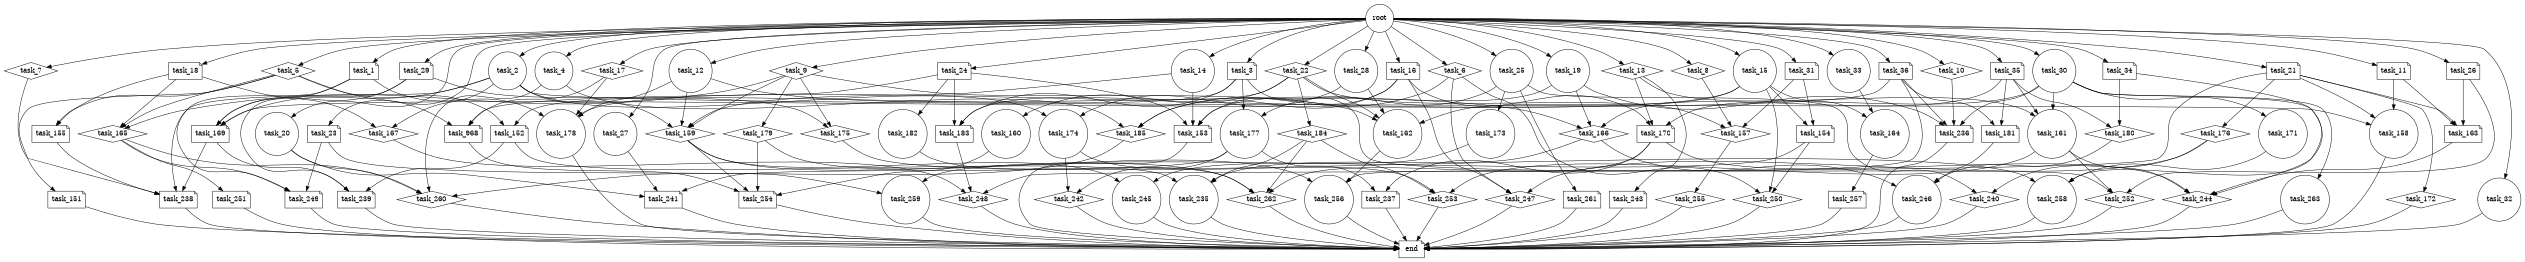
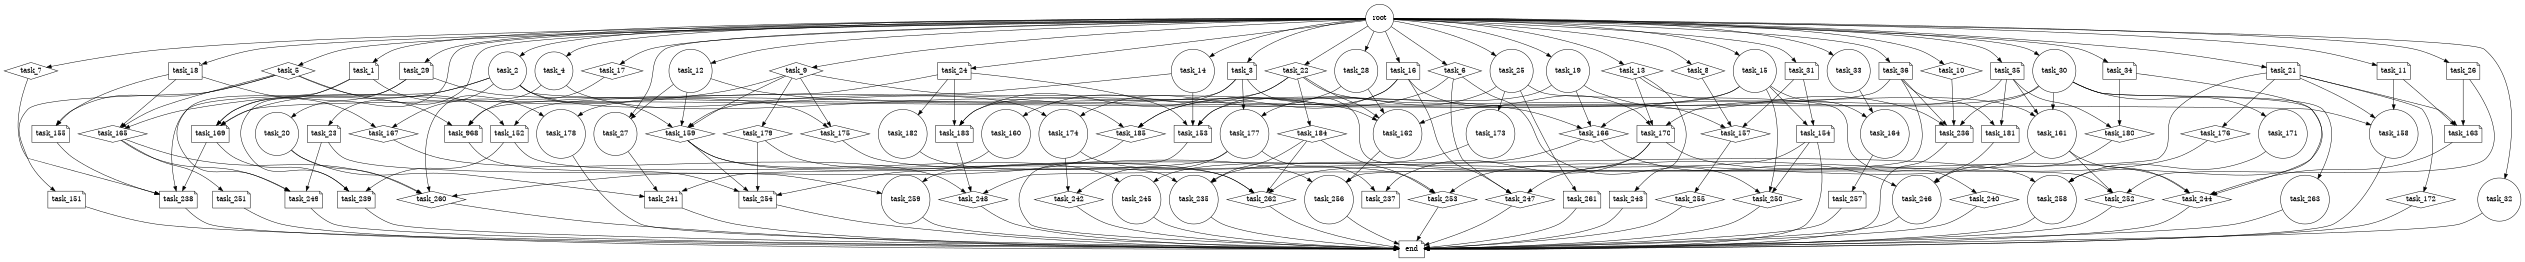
edge "task_17" -> "task_178": removed
edge "task_12" -> "task_178": now "task_12" -> "task_27"
edge "task_176" -> "task_240": removed
edge "task_237" -> "end": now "task_154" -> "end"
